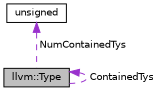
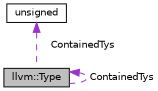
edge "llvm::Type" -> "unsigned": label " NumContainedTys" -> " ContainedTys"
